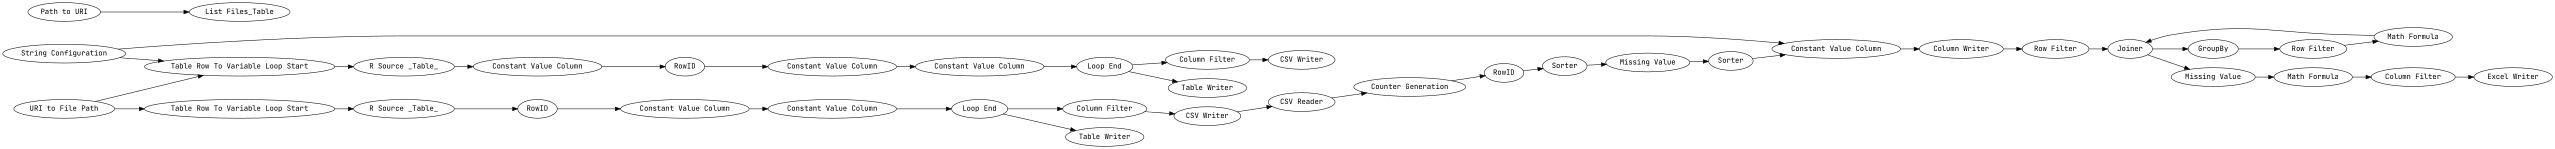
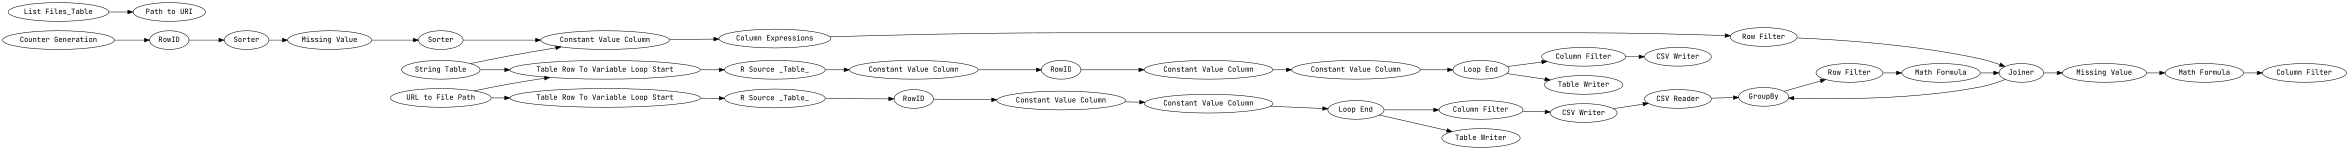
edge "Path to URI" -> "List Files_Table": reversed
node "Column Writer": label "Column Writer" -> "Column Expressions"
node "String Configuration": label "String Configuration" -> "String Table"
node "Excel Writer": removed
edge "CSV Reader" -> "Counter Generation": now "CSV Reader" -> "GroupBy"
node "URI to File Path": label "URI to File Path" -> "URL to File Path"
